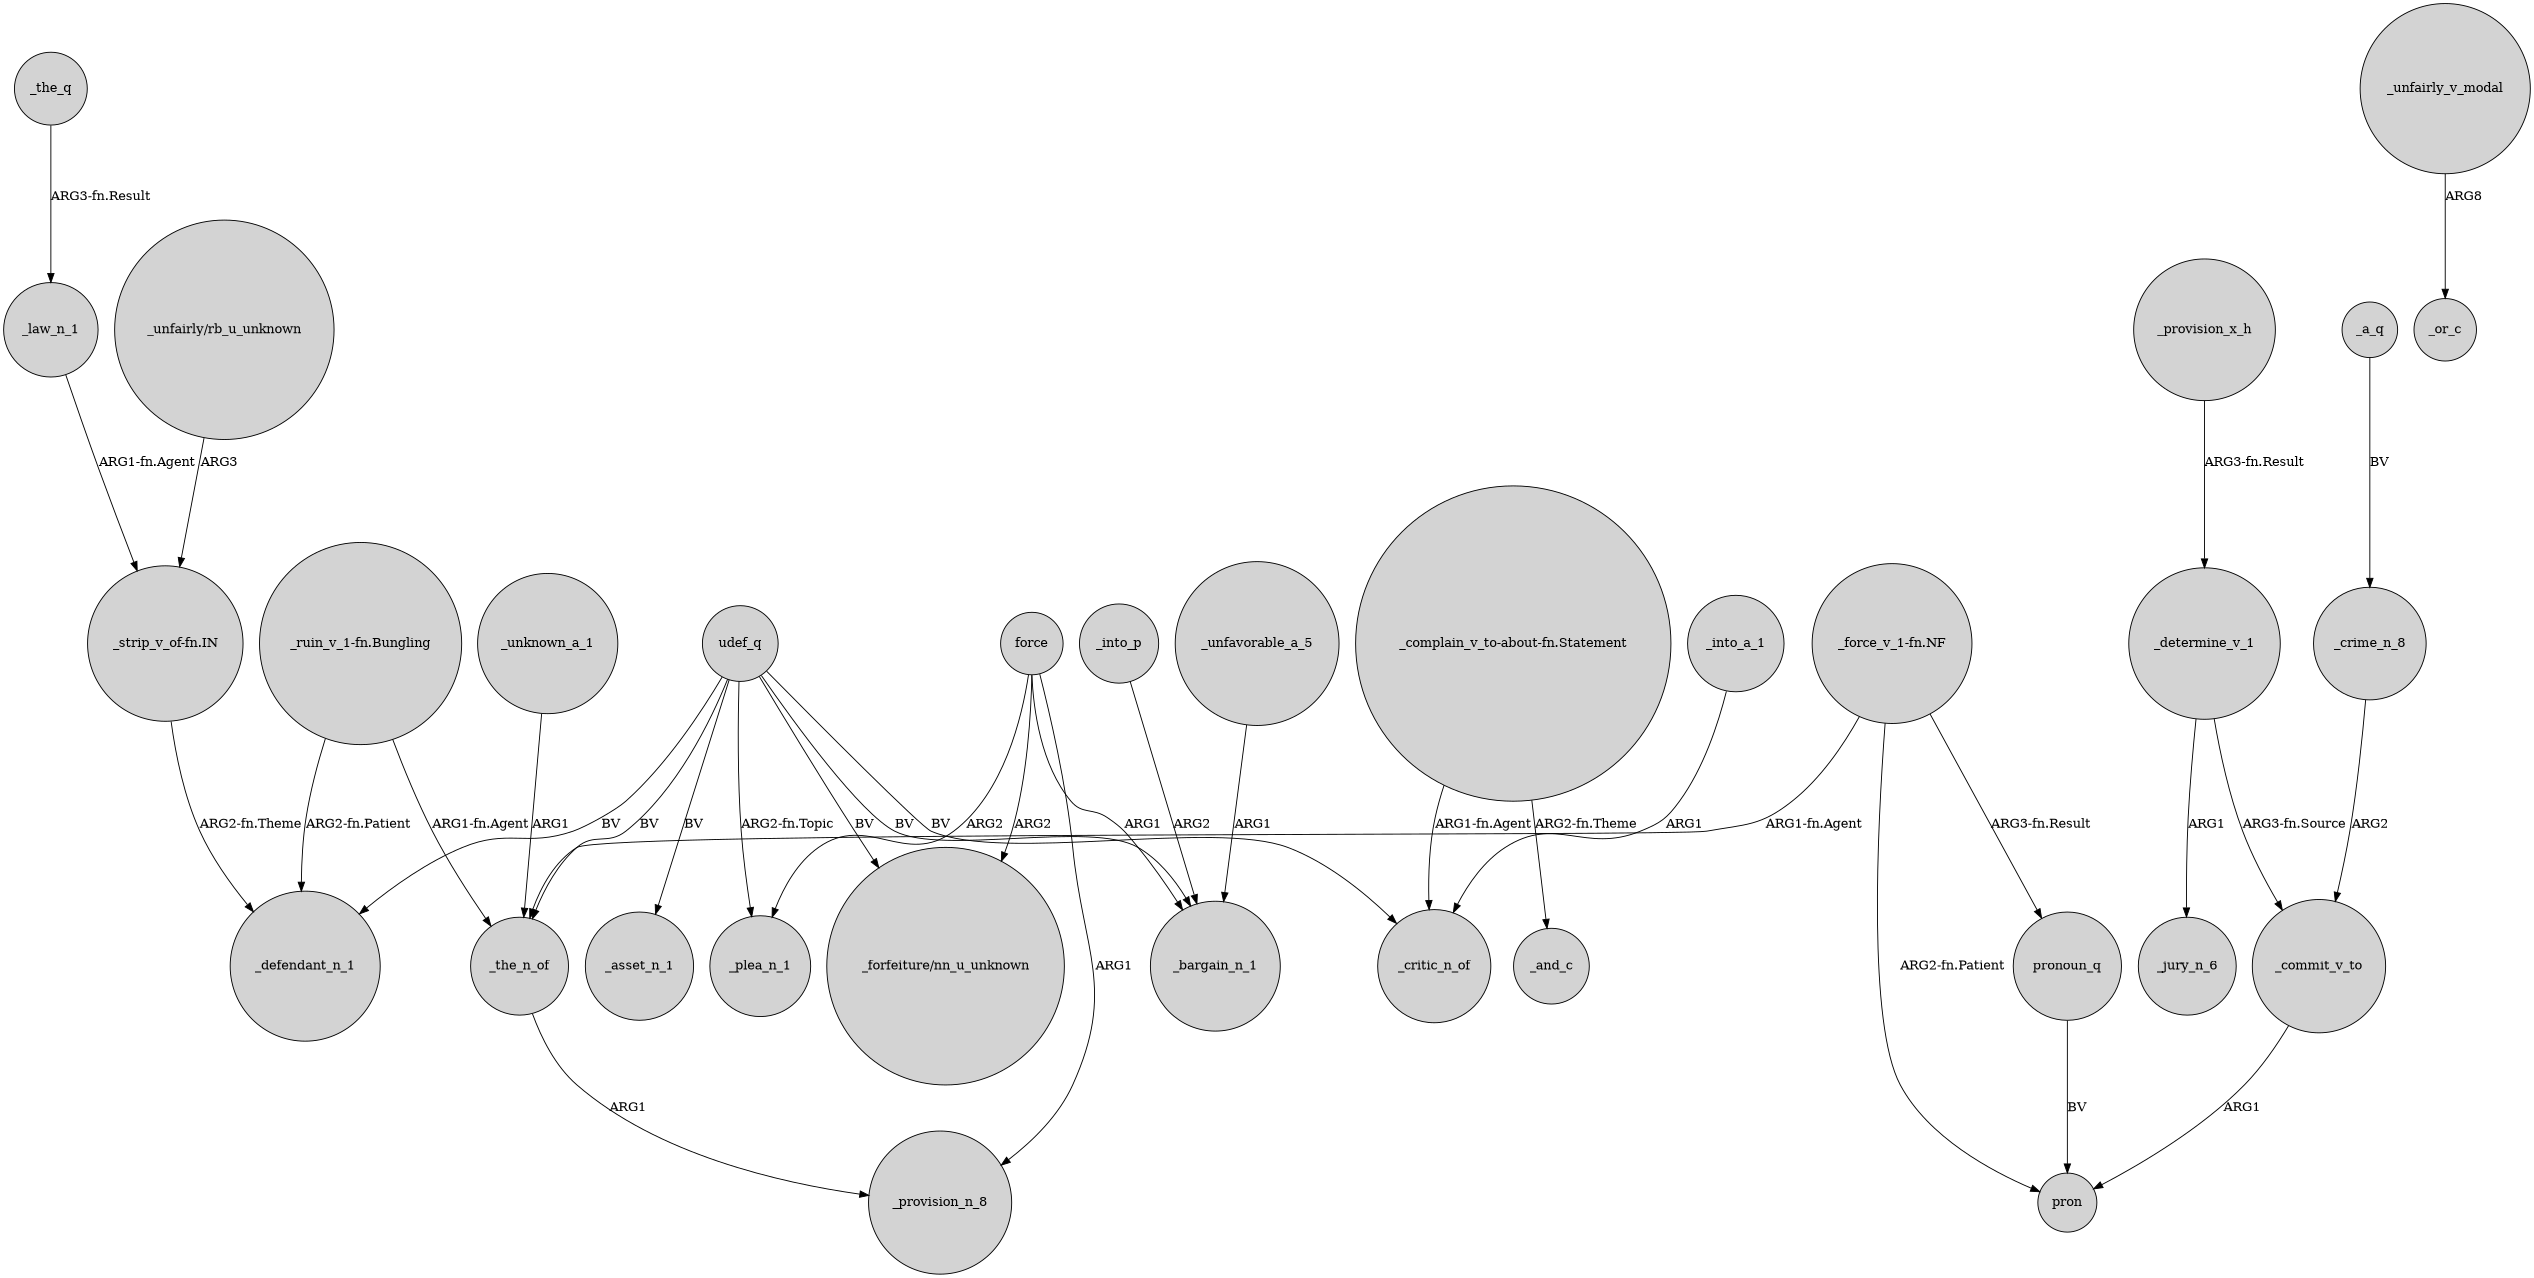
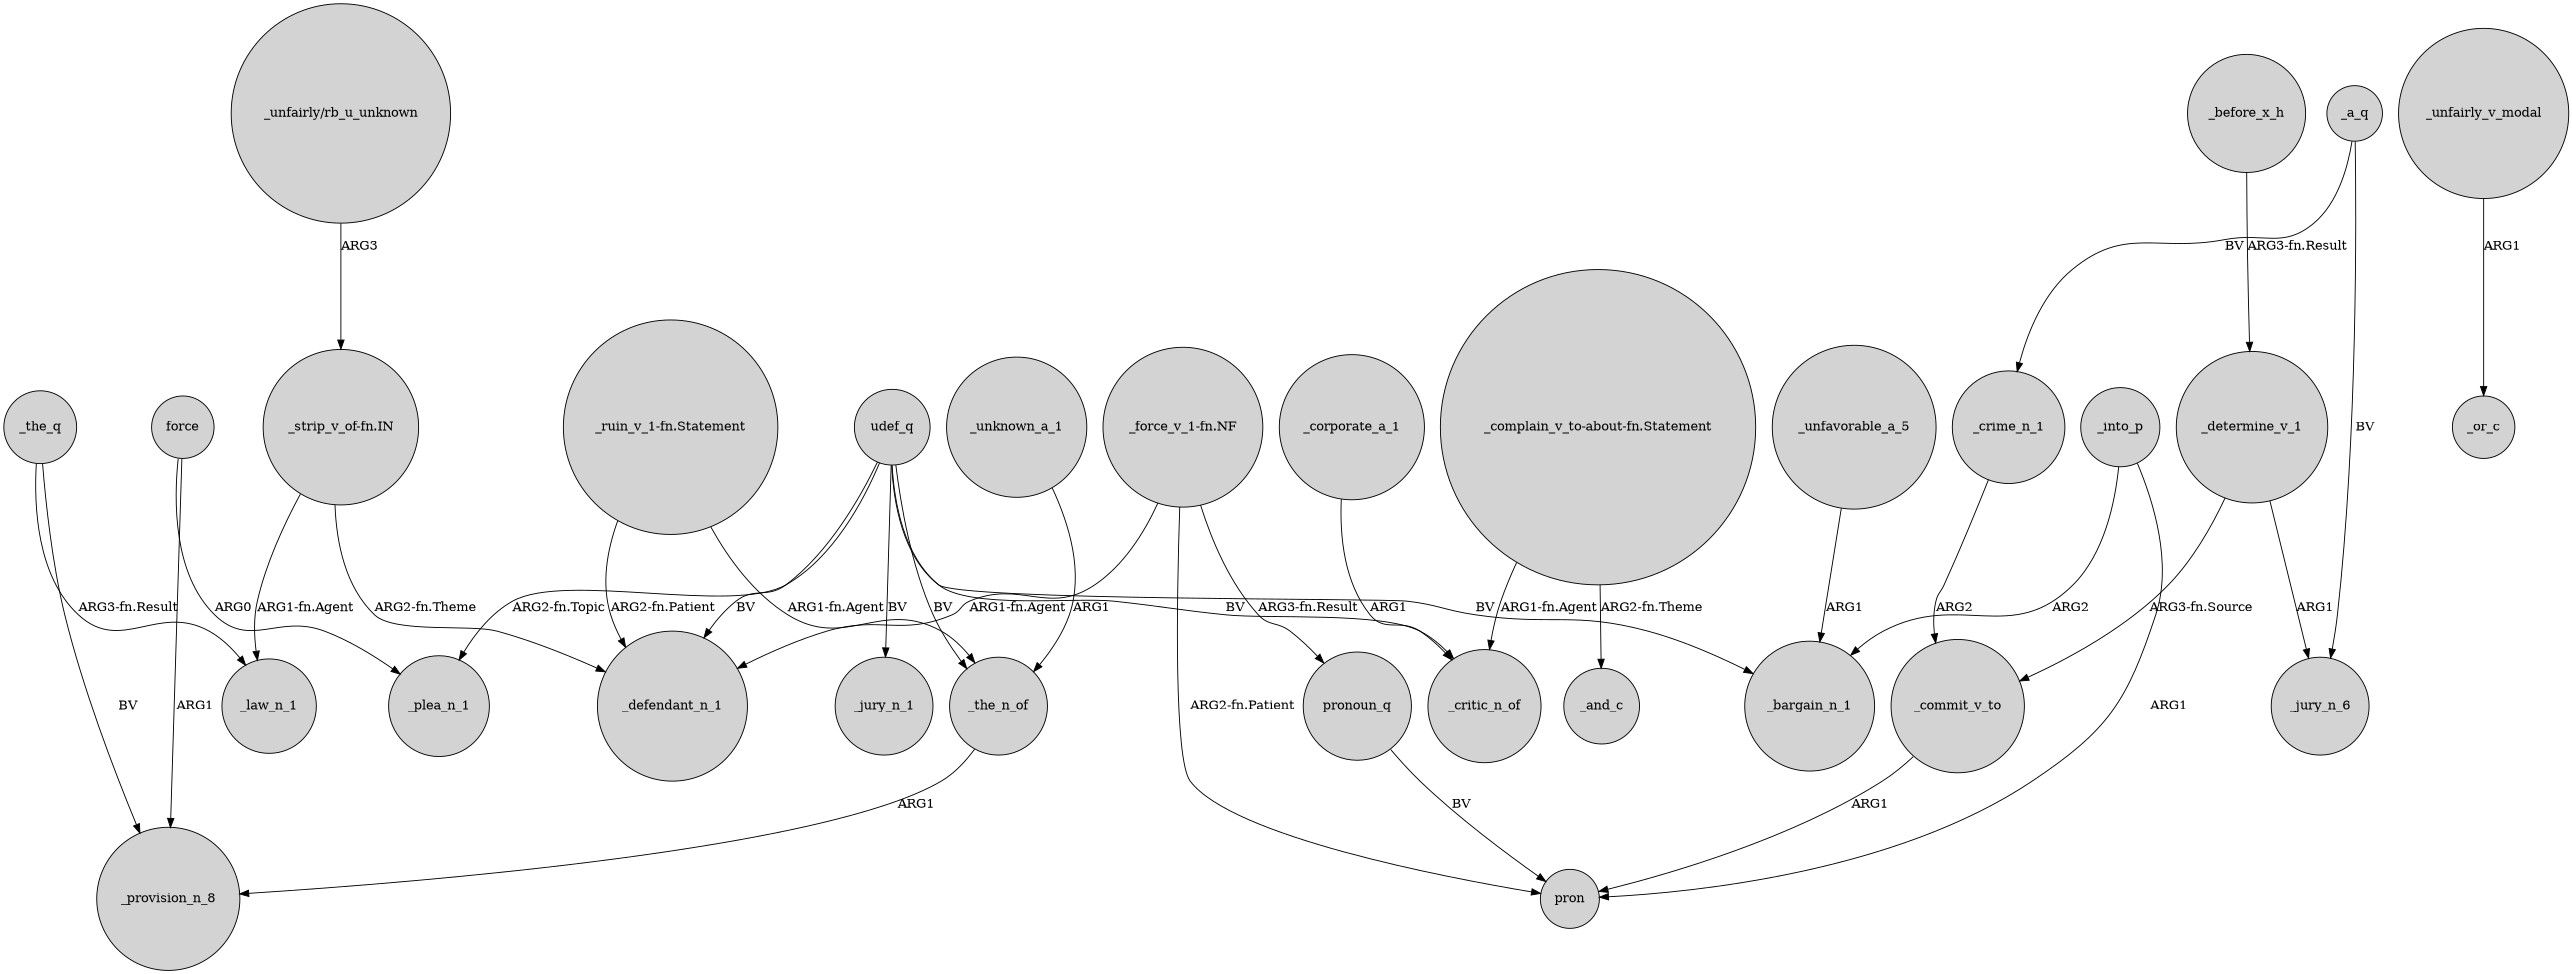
edge "_unfairly_v_modal" -> "_or_c": label "ARG8" -> "ARG1"
node "_provision_x_h": label "_provision_x_h" -> "_before_x_h"
edge "_a_q" -> "_jury_n_6": added, label "BV"
edge "_law_n_1" -> "_strip_v_of-fn.IN": reversed
node "_ruin_v_1-fn.Bungling": label "_ruin_v_1-fn.Bungling" -> "_ruin_v_1-fn.Statement"
node "_into_a_1": label "_into_a_1" -> "_corporate_a_1"
node "_crime_n_8": label "_crime_n_8" -> "_crime_n_1"
edge "_the_q" -> "_provision_n_8": added, label "BV"
edge "_into_p" -> "pron": added, label "ARG1"
edge "force" -> "_bargain_n_1": removed, label "ARG1"
edge "force" -> "_plea_n_1": label "ARG2" -> "ARG0"
edge "_force_v_1-fn.NF" -> "_the_n_of": now "_force_v_1-fn.NF" -> "_defendant_n_1"
node "_asset_n_1": label "_asset_n_1" -> "_jury_n_1"
node "_forfeiture/nn_u_unknown": removed
